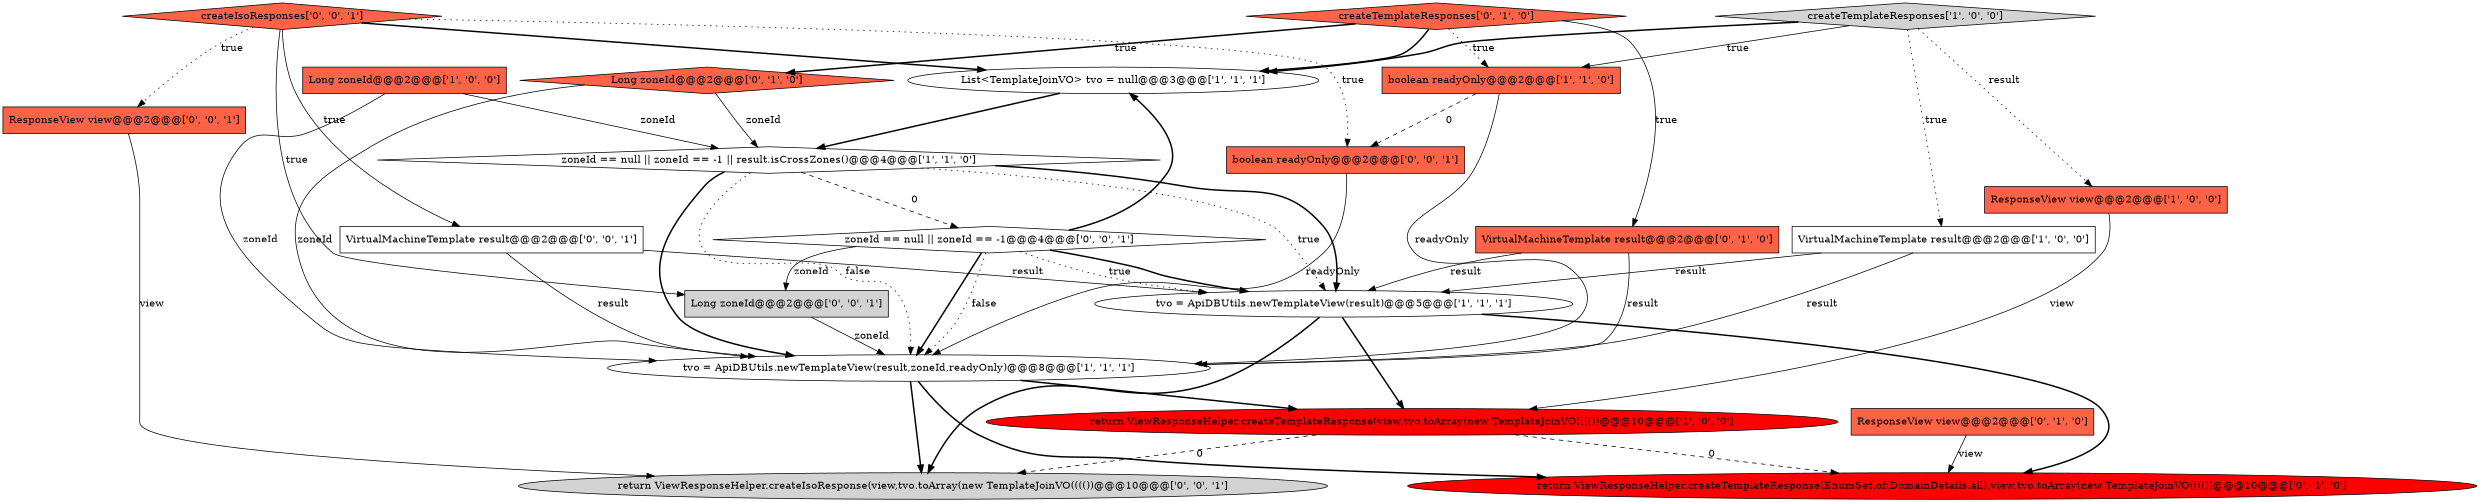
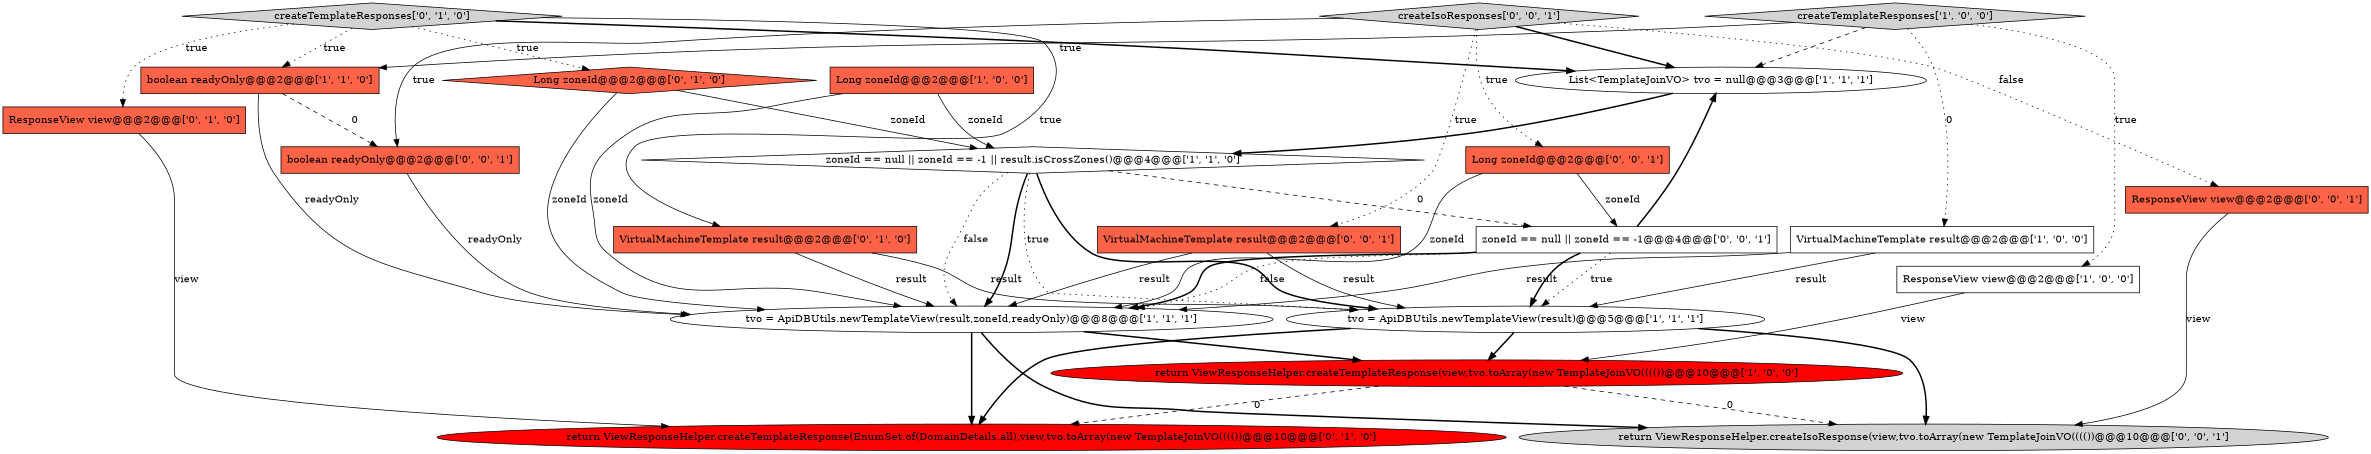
node "createIsoResponses['0', '0', '1']": fillcolor tomato -> lightgray
node "createTemplateResponses['0', '1', '0']": fillcolor tomato -> lightgray
edge "createIsoResponses['0', '0', '1']" -> "boolean readyOnly@@@2@@@['0', '0', '1']": style dotted -> solid
edge "createTemplateResponses['1', '0', '0']" -> "List<TemplateJoinVO> tvo = null@@@3@@@['1', '1', '1']": style bold -> dashed
edge "createTemplateResponses['0', '1', '0']" -> "ResponseView view@@@2@@@['0', '1', '0']": added, label "true"
edge "createIsoResponses['0', '0', '1']" -> "ResponseView view@@@2@@@['0', '0', '1']": label "true" -> "false"
edge "createTemplateResponses['0', '1', '0']" -> "Long zoneId@@@2@@@['0', '1', '0']": style bold -> dotted
edge "createTemplateResponses['1', '0', '0']" -> "ResponseView view@@@2@@@['1', '0', '0']": label "result" -> "true"
edge "createTemplateResponses['1', '0', '0']" -> "VirtualMachineTemplate result@@@2@@@['1', '0', '0']": label "true" -> "0"
edge "createIsoResponses['0', '0', '1']" -> "VirtualMachineTemplate result@@@2@@@['0', '0', '1']": style solid -> dotted
node "ResponseView view@@@2@@@['1', '0', '0']": fillcolor tomato -> white
node "VirtualMachineTemplate result@@@2@@@['0', '0', '1']": fillcolor white -> tomato
node "zoneId == null || zoneId == -1@@@4@@@['0', '0', '1']": shape diamond -> box
edge "zoneId == null || zoneId == -1@@@4@@@['0', '0', '1']" -> "Long zoneId@@@2@@@['0', '0', '1']": reversed
edge "createIsoResponses['0', '0', '1']" -> "Long zoneId@@@2@@@['0', '0', '1']": style solid -> dotted
node "Long zoneId@@@2@@@['0', '0', '1']": fillcolor lightgray -> tomato
